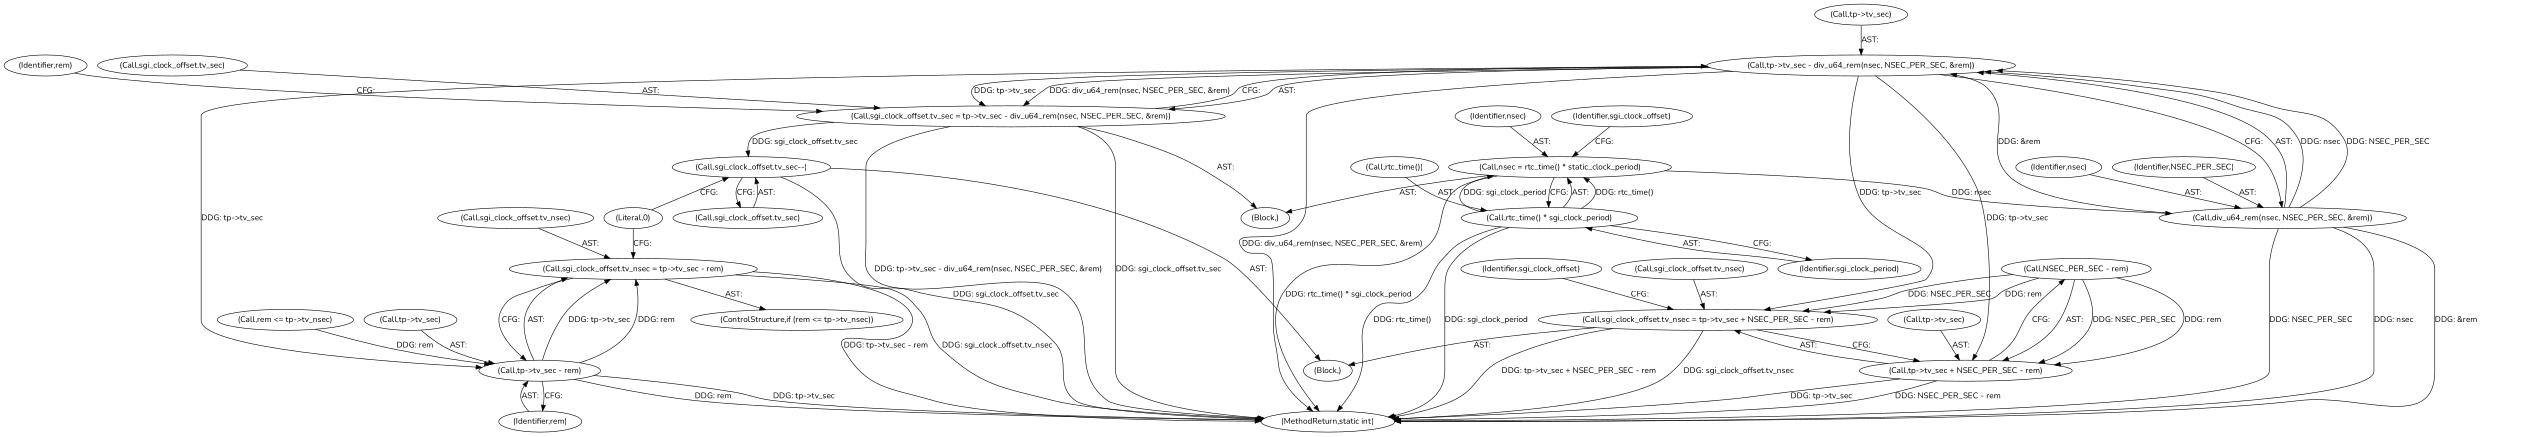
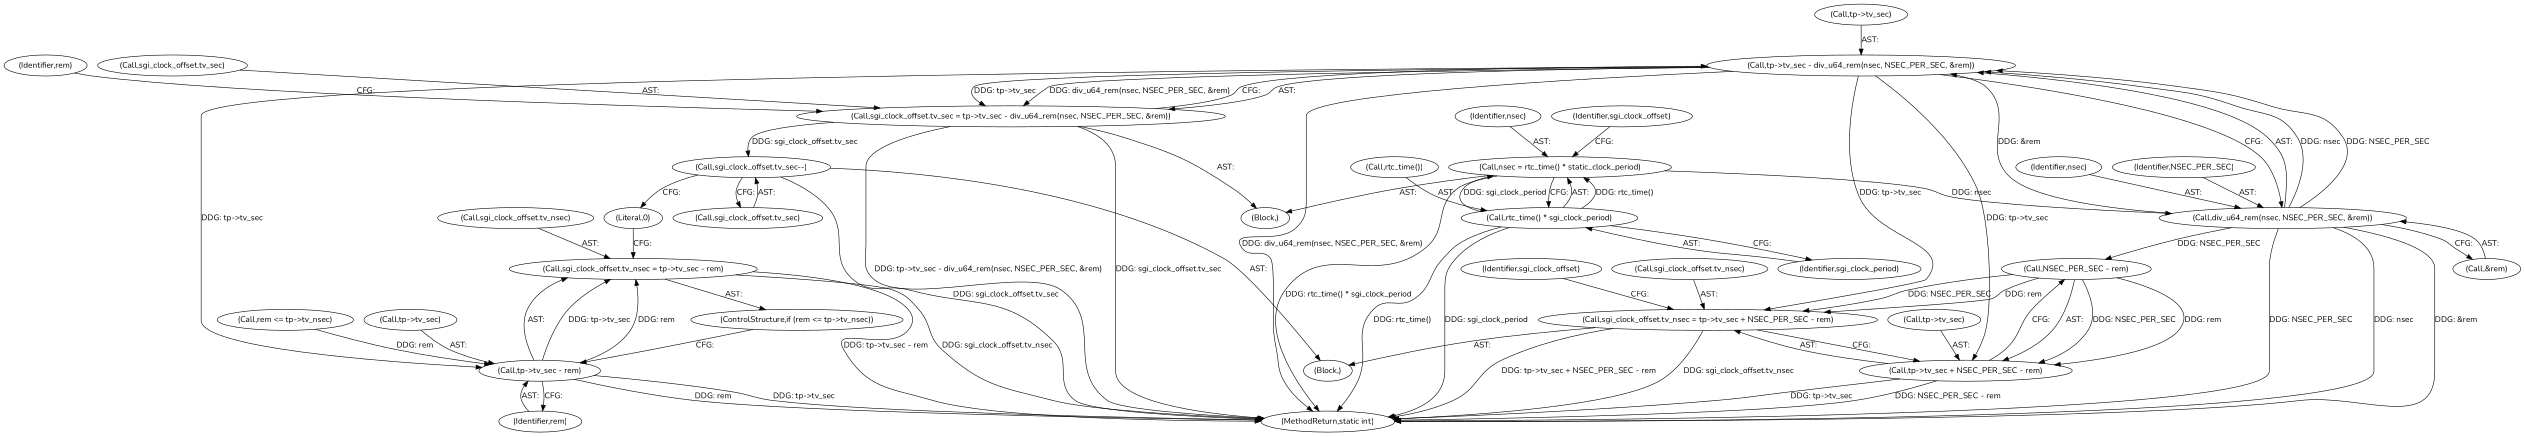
edge "(Literal,0)" -> "(Call,sgi_clock_offset.tv_sec--)": reversed
edge "(Call,div_u64_rem(nsec, NSEC_PER_SEC, &rem))" -> "(Call,NSEC_PER_SEC - rem)": added, label "DDG: NSEC_PER_SEC"
node "(Call,&rem)": added
edge "(Call,sgi_clock_offset.tv_nsec = tp->tv_sec - rem)" -> "(Call,tp->tv_sec - rem)": now "(ControlStructure,if (rem <= tp->tv_nsec))" -> "(Call,tp->tv_sec - rem)"
